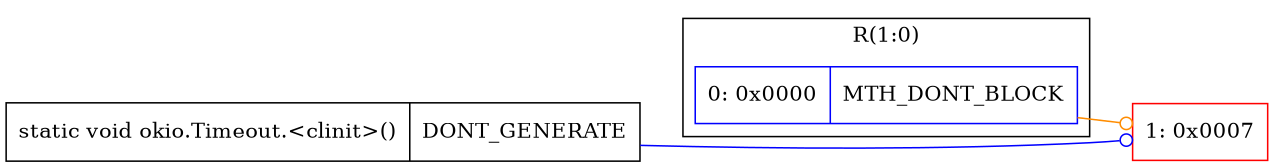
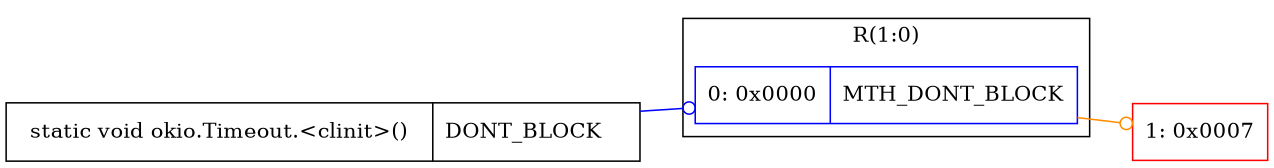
node "static void okio.Timeout.<clinit>()": text "DONT_GENERATE" -> "DONT_BLOCK"
edge "static void okio.Timeout.<clinit>()" -> "1: 0x0007": now "static void okio.Timeout.<clinit>()" -> "0: 0x0000"
